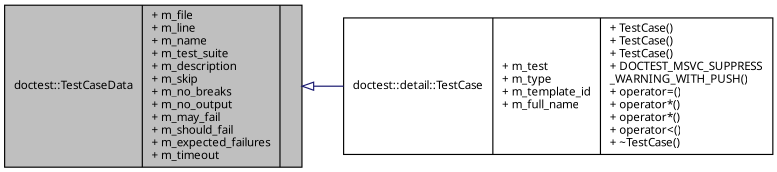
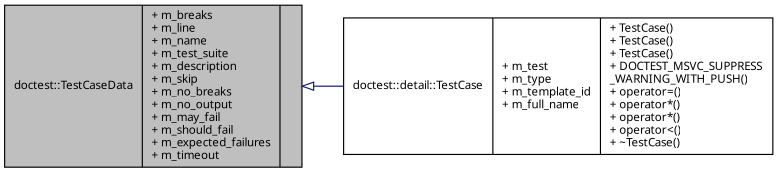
node "doctest::TestCaseData": text "+ m_file" -> "+ m_breaks"
